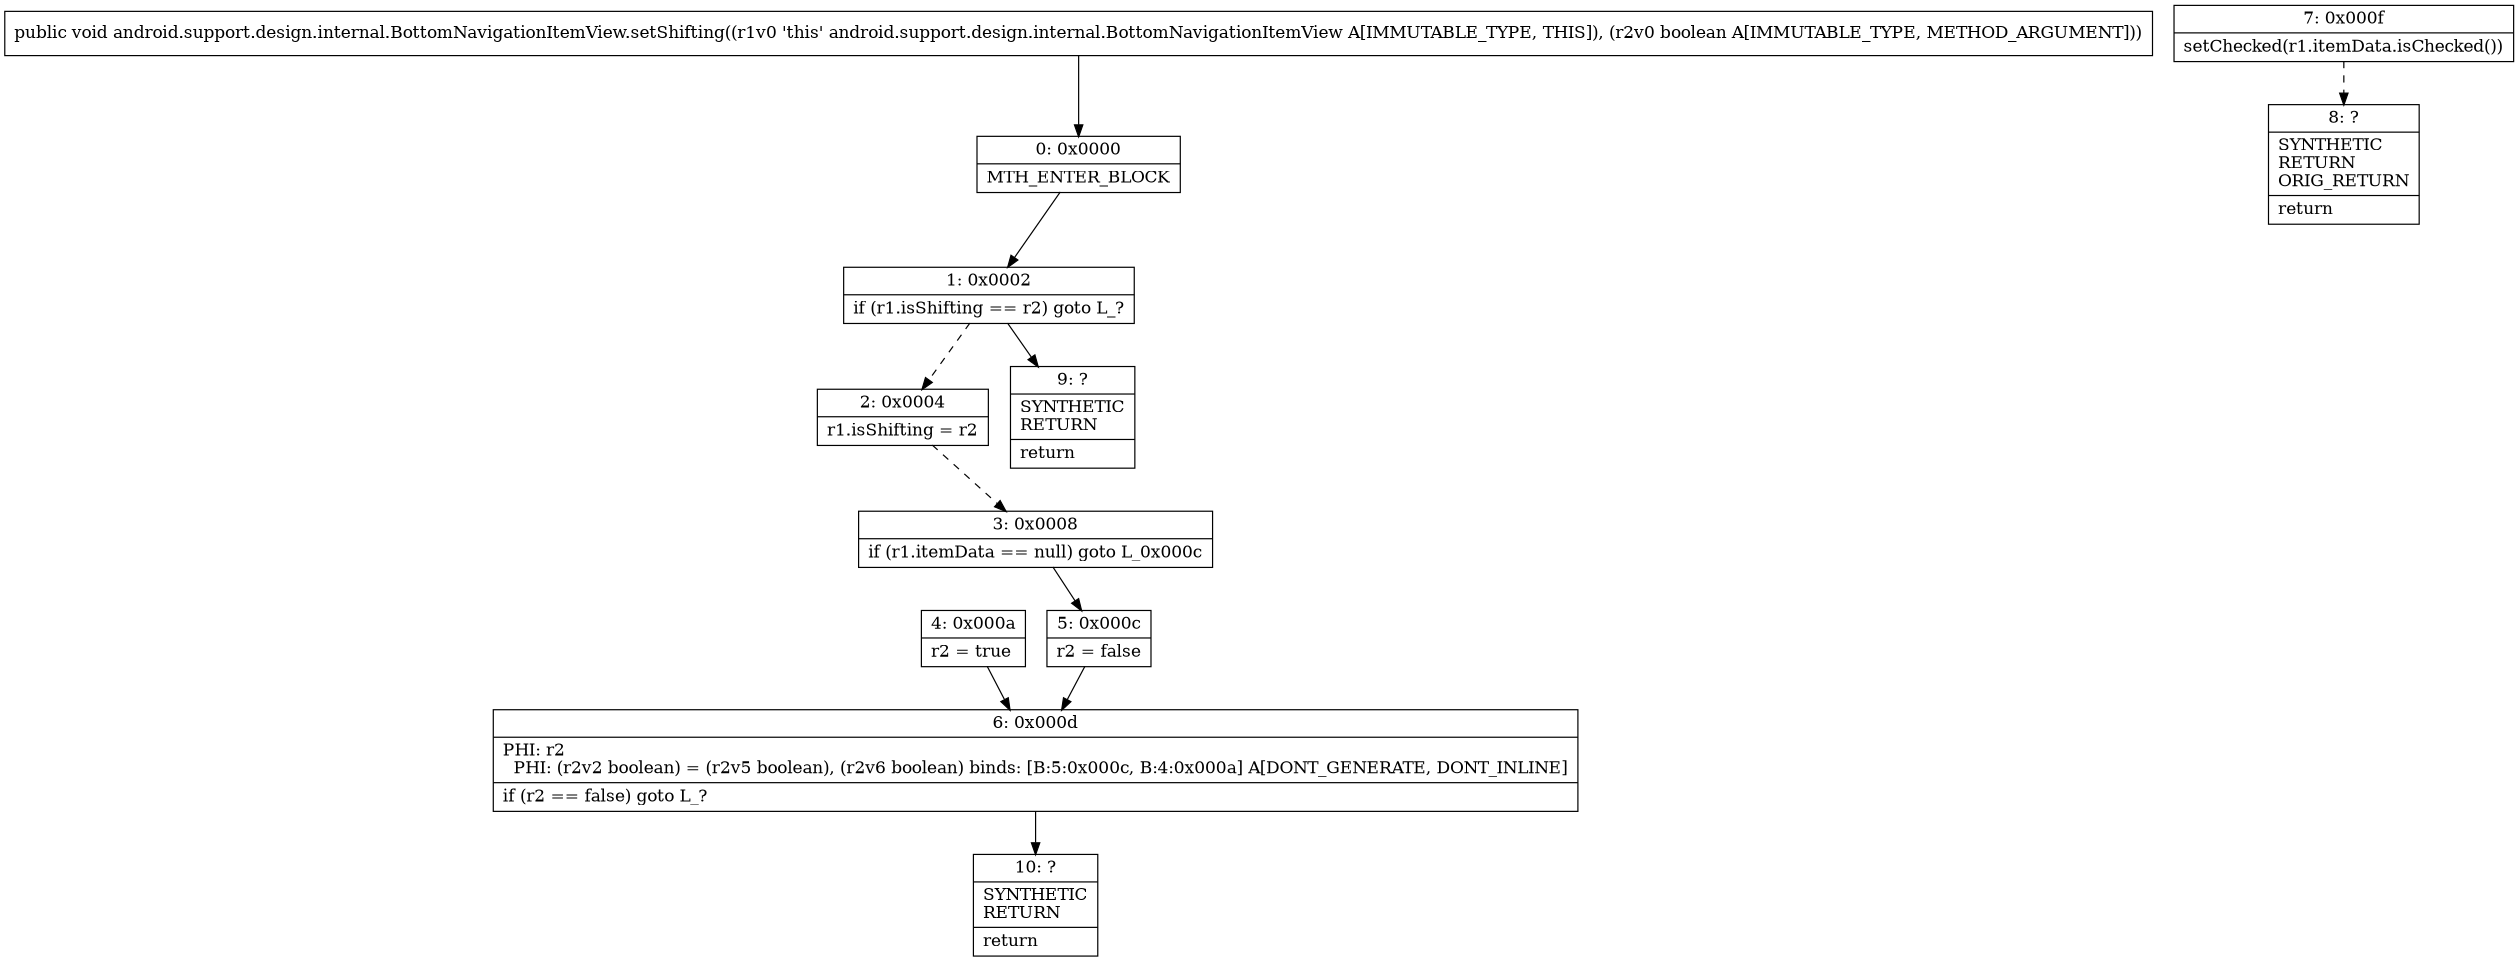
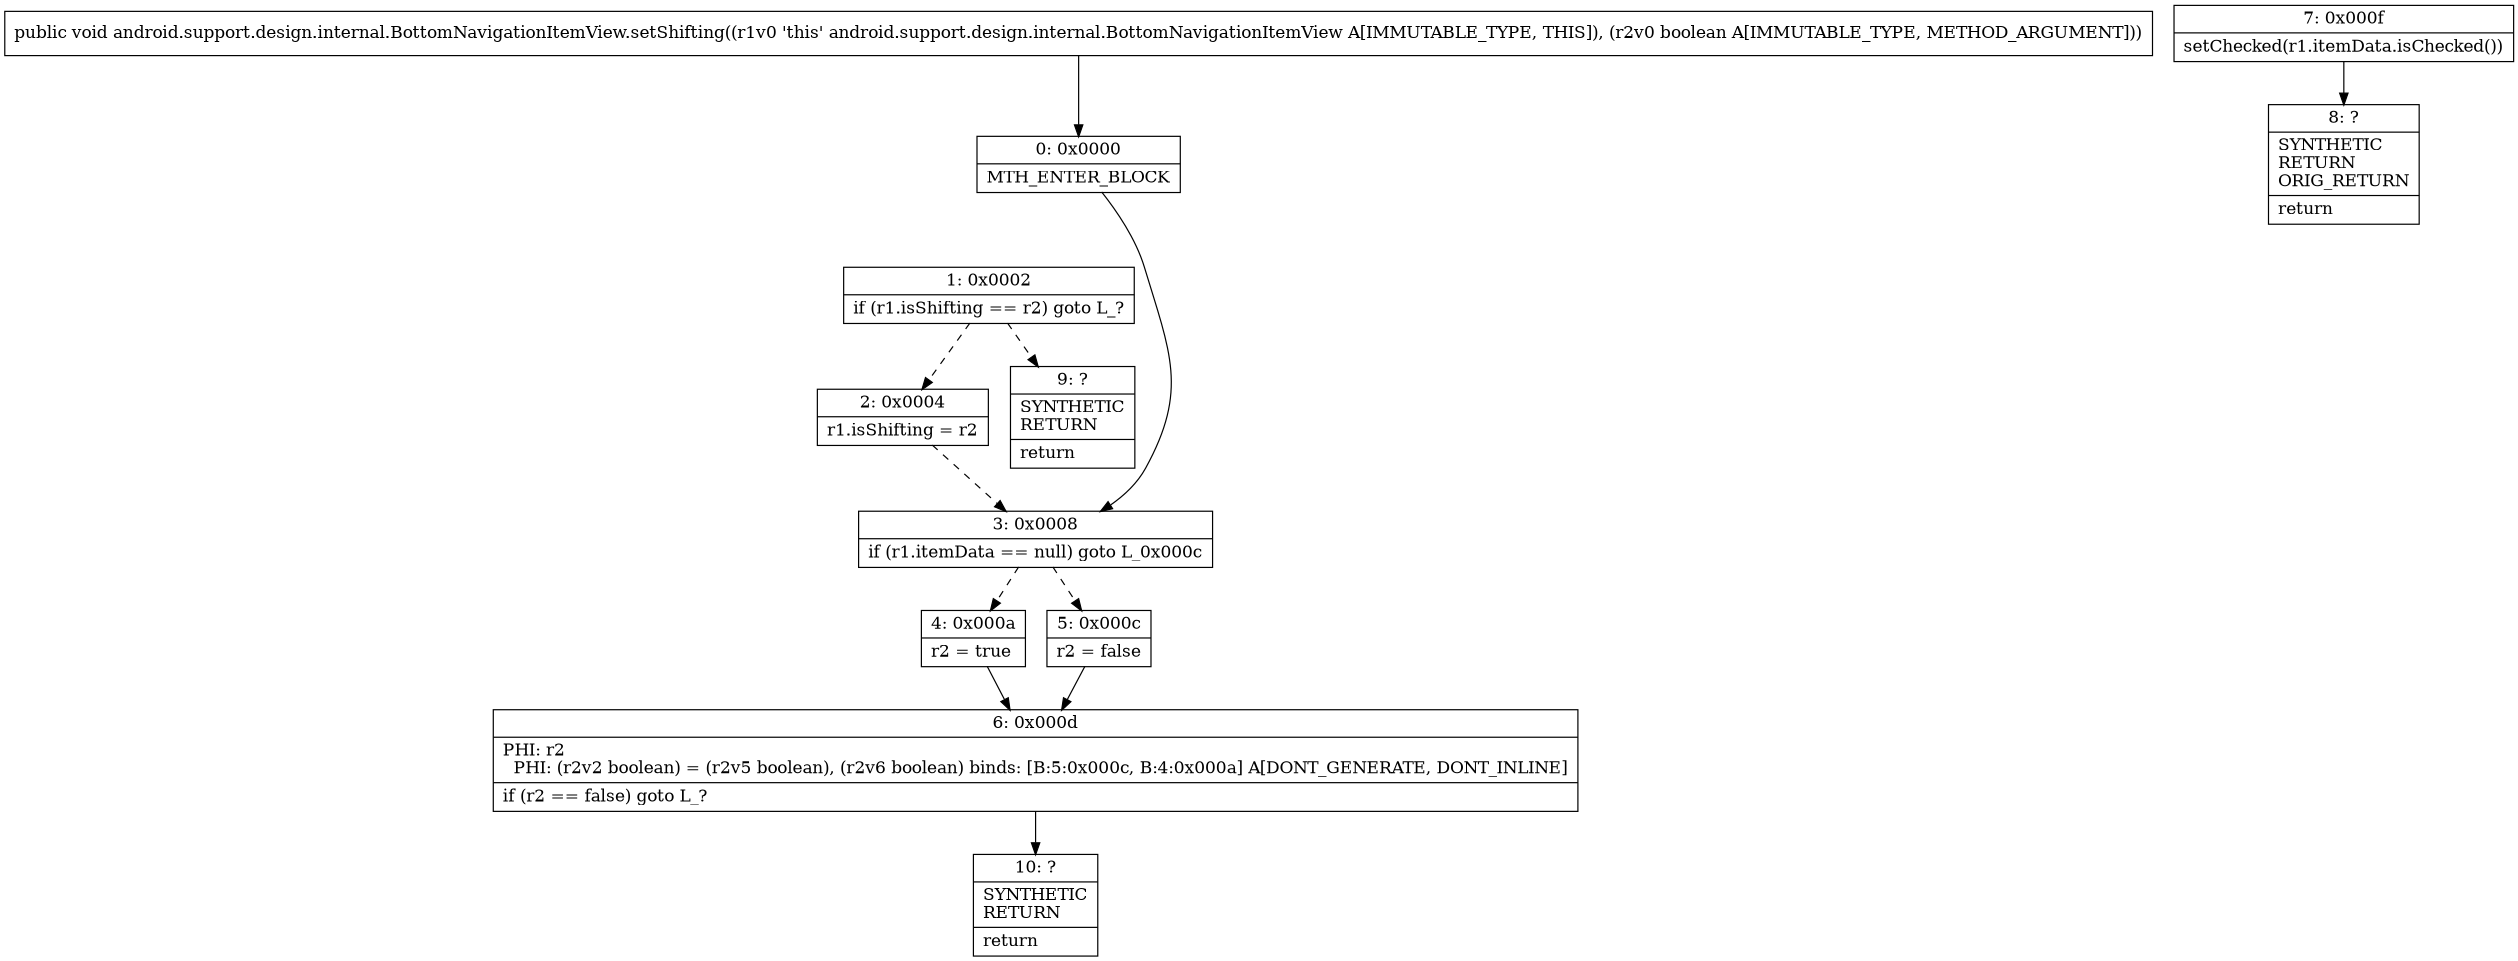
edge "7: 0x000f" -> "8: ?": style dashed -> solid
edge "0: 0x0000" -> "1: 0x0002": now "0: 0x0000" -> "3: 0x0008"
edge "1: 0x0002" -> "9: ?": style solid -> dashed
edge "3: 0x0008" -> "4: 0x000a": added
edge "3: 0x0008" -> "5: 0x000c": style solid -> dashed
